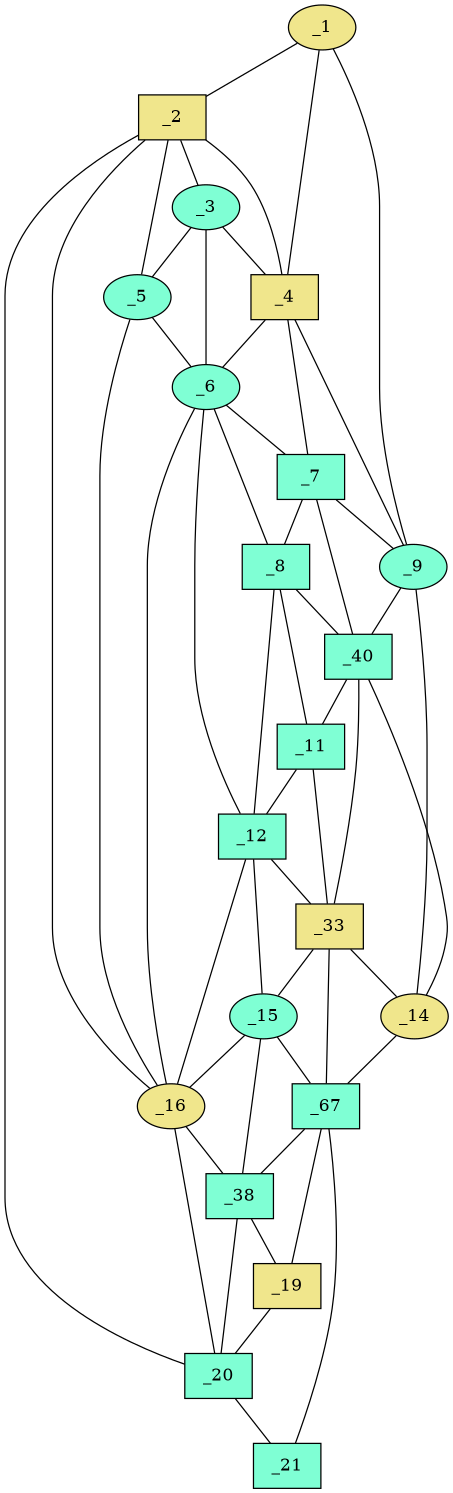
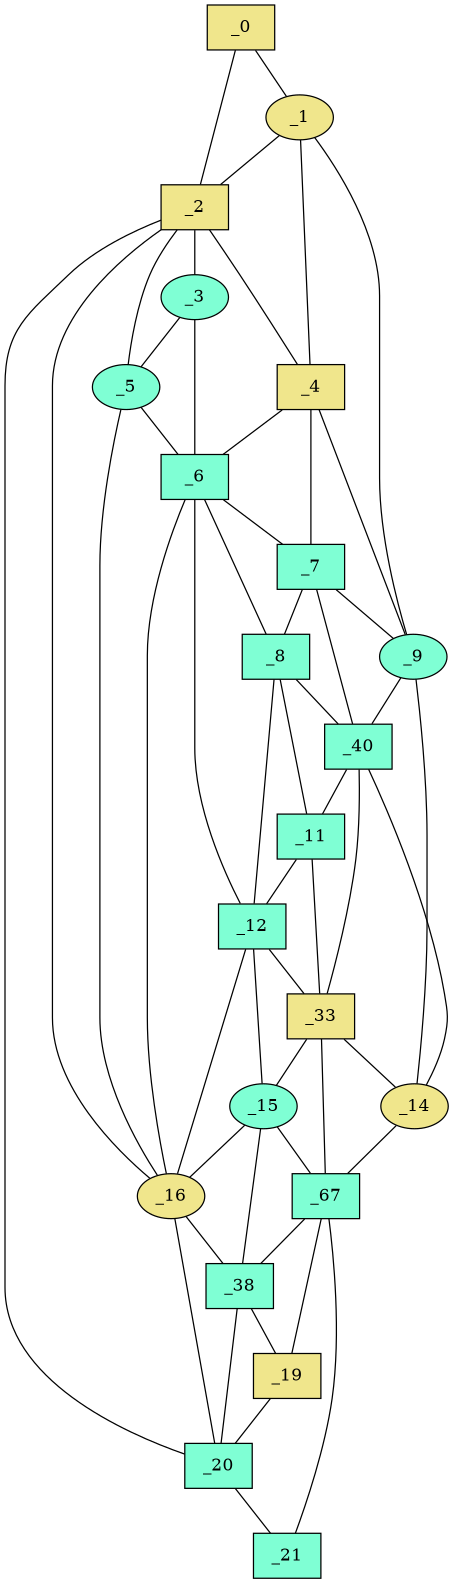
node "_0": added
edge "_3" -- "_4": removed
node "_6": shape ellipse -> box
